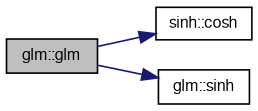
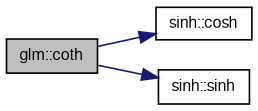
node "glm::glm": label "glm::glm" -> "glm::coth"
node "glm::sinh": label "glm::sinh" -> "sinh::sinh"
